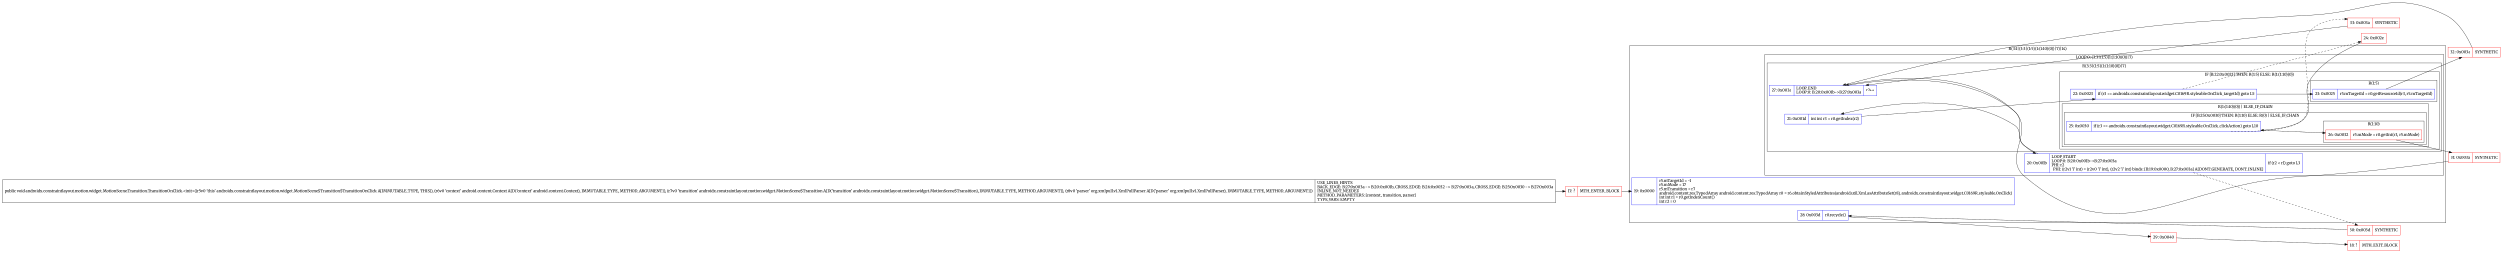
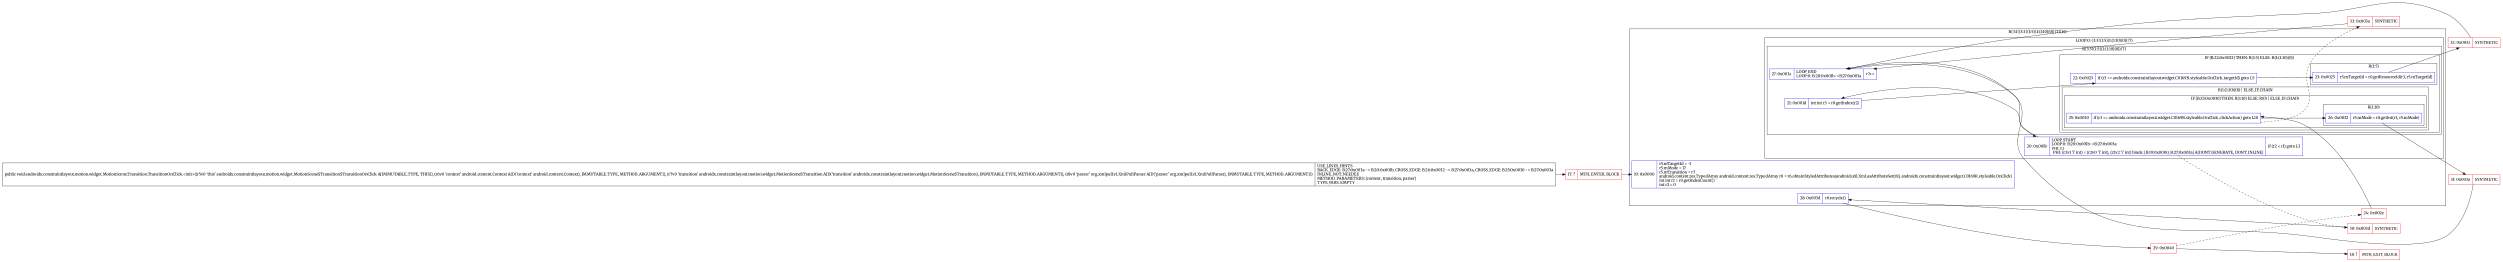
edge "22: 0x0023" -> "24: 0x002e": now "29: 0x0040" -> "24: 0x002e"
node "26: 0x0032": color red -> blue
